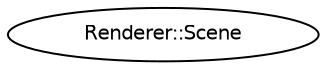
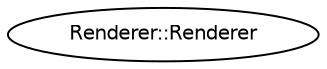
node "Renderer::Scene": label "Renderer::Scene" -> "Renderer::Renderer"
